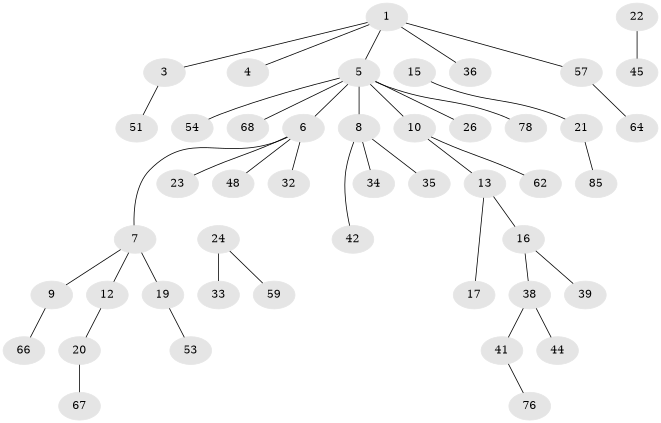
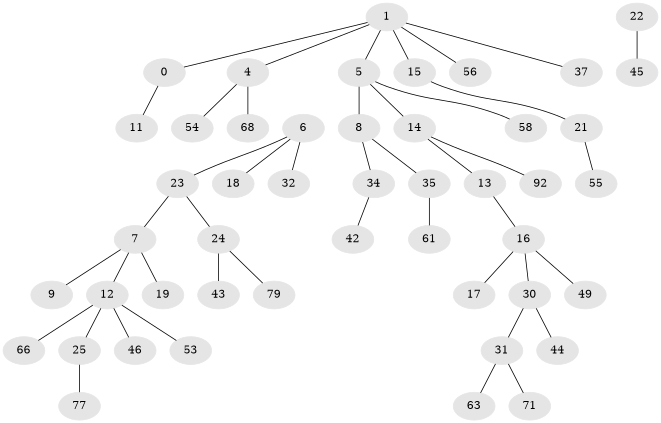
edge "1" -- "15": added
node "3": label "3" -> "0"
node "36": label "36" -> "56"
node "57": label "57" -> "37"
edge "5" -- "54": now "4" -- "54"
edge "5" -- "68": now "4" -- "68"
edge "5" -- "6": removed
node "51": label "51" -> "11"
node "10": label "10" -> "14"
node "26": removed
node "78": label "78" -> "58"
node "64": removed
edge "6" -- "7": now "23" -- "7"
edge "8" -- "42": now "34" -- "42"
node "48": label "48" -> "18"
node "62": label "62" -> "92"
node "85": label "85" -> "55"
edge "23" -- "24": added
node "61": added
edge "13" -- "17": now "16" -- "17"
node "33": label "33" -> "43"
node "59": label "59" -> "79"
node "38": label "38" -> "30"
node "39": label "39" -> "49"
edge "9" -- "66": now "12" -- "66"
edge "19" -- "53": now "12" -- "53"
node "20": label "20" -> "25"
node "46": added
node "41": label "41" -> "31"
node "67": label "67" -> "77"
node "63": added
node "76": label "76" -> "71"
